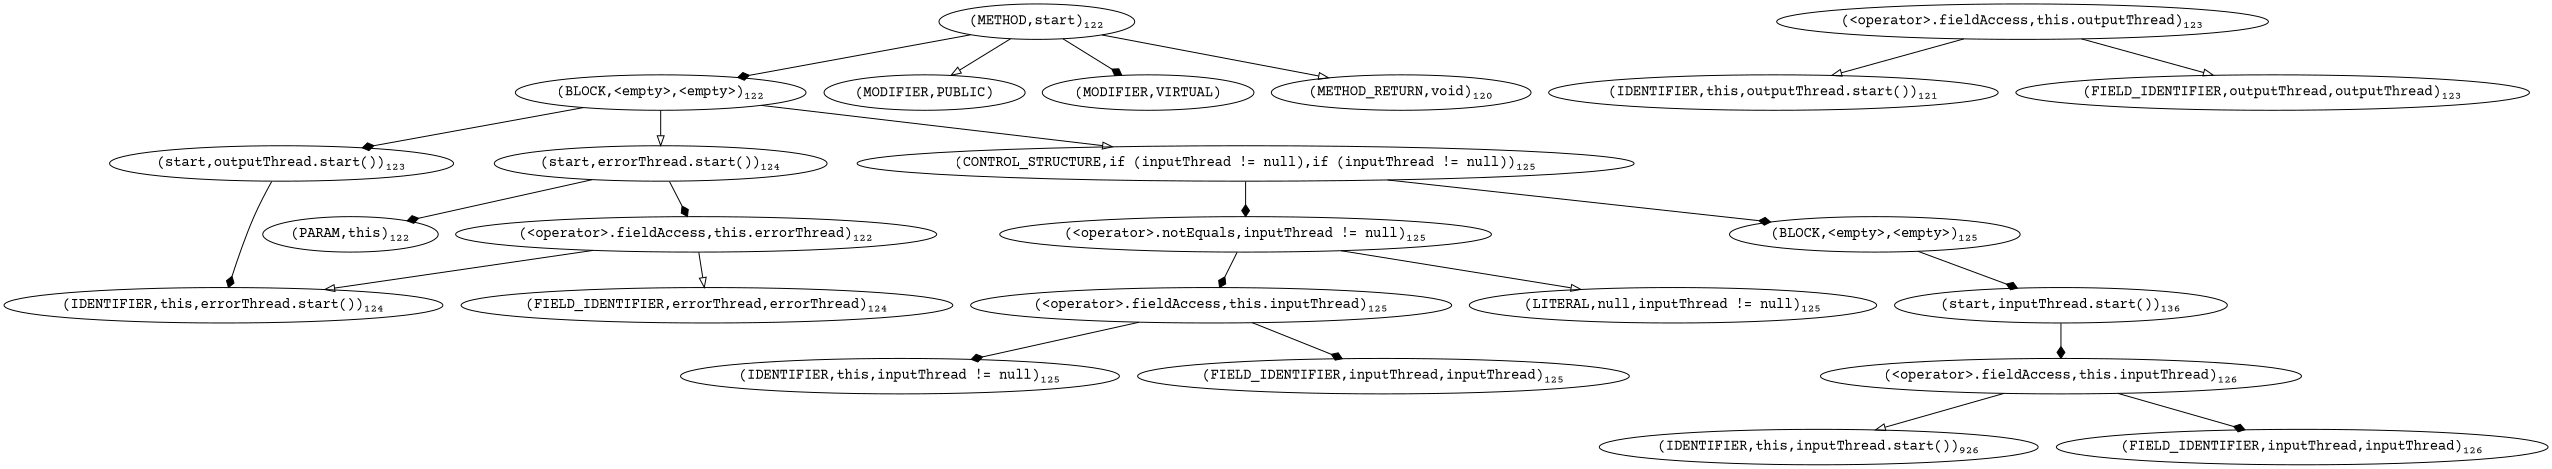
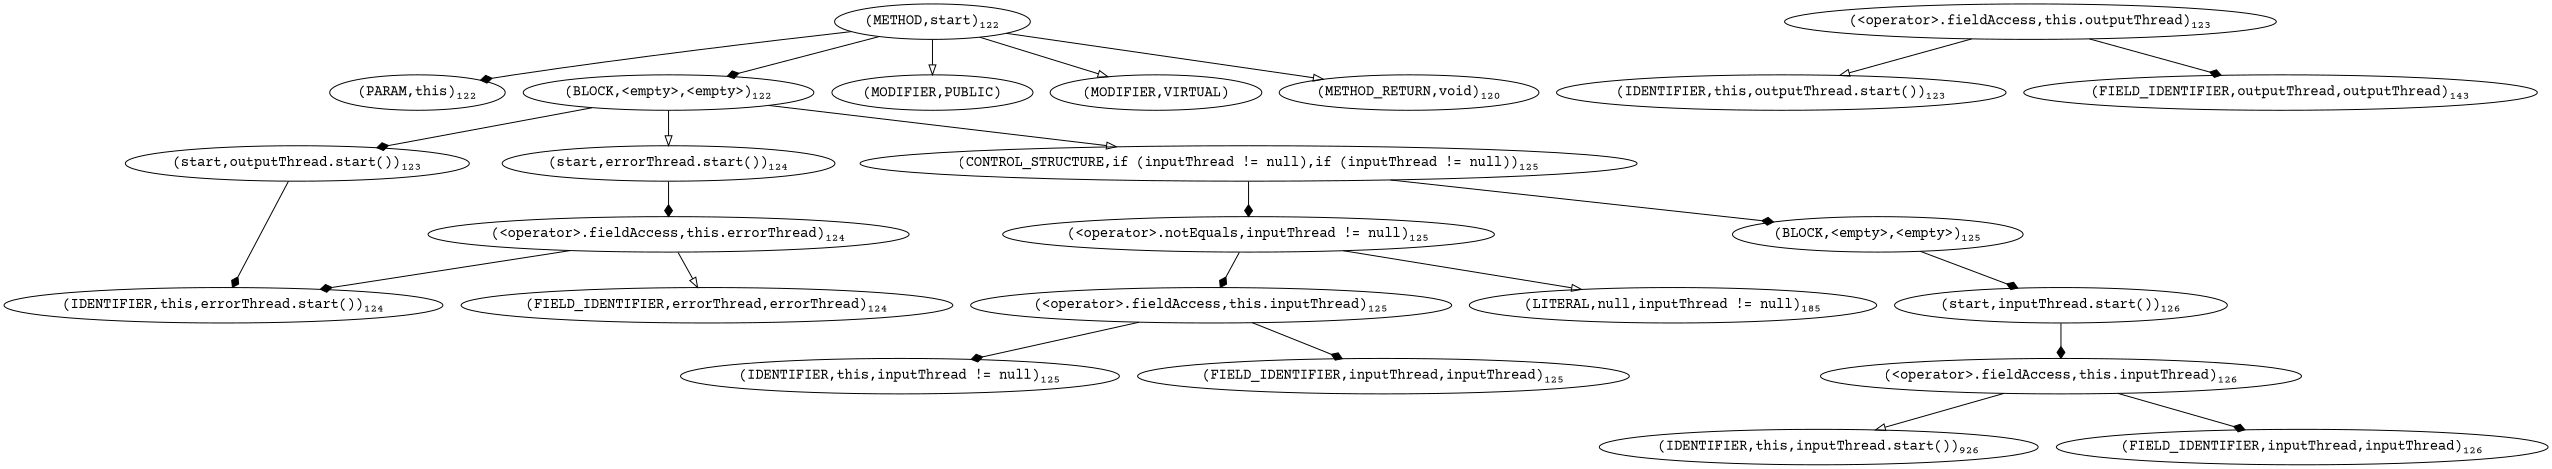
edge "(METHOD,start)" -> "(MODIFIER,VIRTUAL)": arrowhead diamond -> onormal
edge "(<operator>.fieldAccess,this.outputThread)" -> "(FIELD_IDENTIFIER,outputThread,outputThread)": arrowhead onormal -> diamond
node "(IDENTIFIER,this,outputThread.start())": text "121" -> "123"
node "(FIELD_IDENTIFIER,outputThread,outputThread)": text "123" -> "143"
edge "(start,errorThread.start())" -> "(PARAM,this)": now "(METHOD,start)" -> "(PARAM,this)"
node "(<operator>.fieldAccess,this.errorThread)": text "122" -> "124"
edge "(<operator>.fieldAccess,this.errorThread)" -> "(IDENTIFIER,this,errorThread.start())": arrowhead onormal -> diamond
node "(LITERAL,null,inputThread != null)": text "125" -> "185"
node "(start,inputThread.start())": text "136" -> "126"
